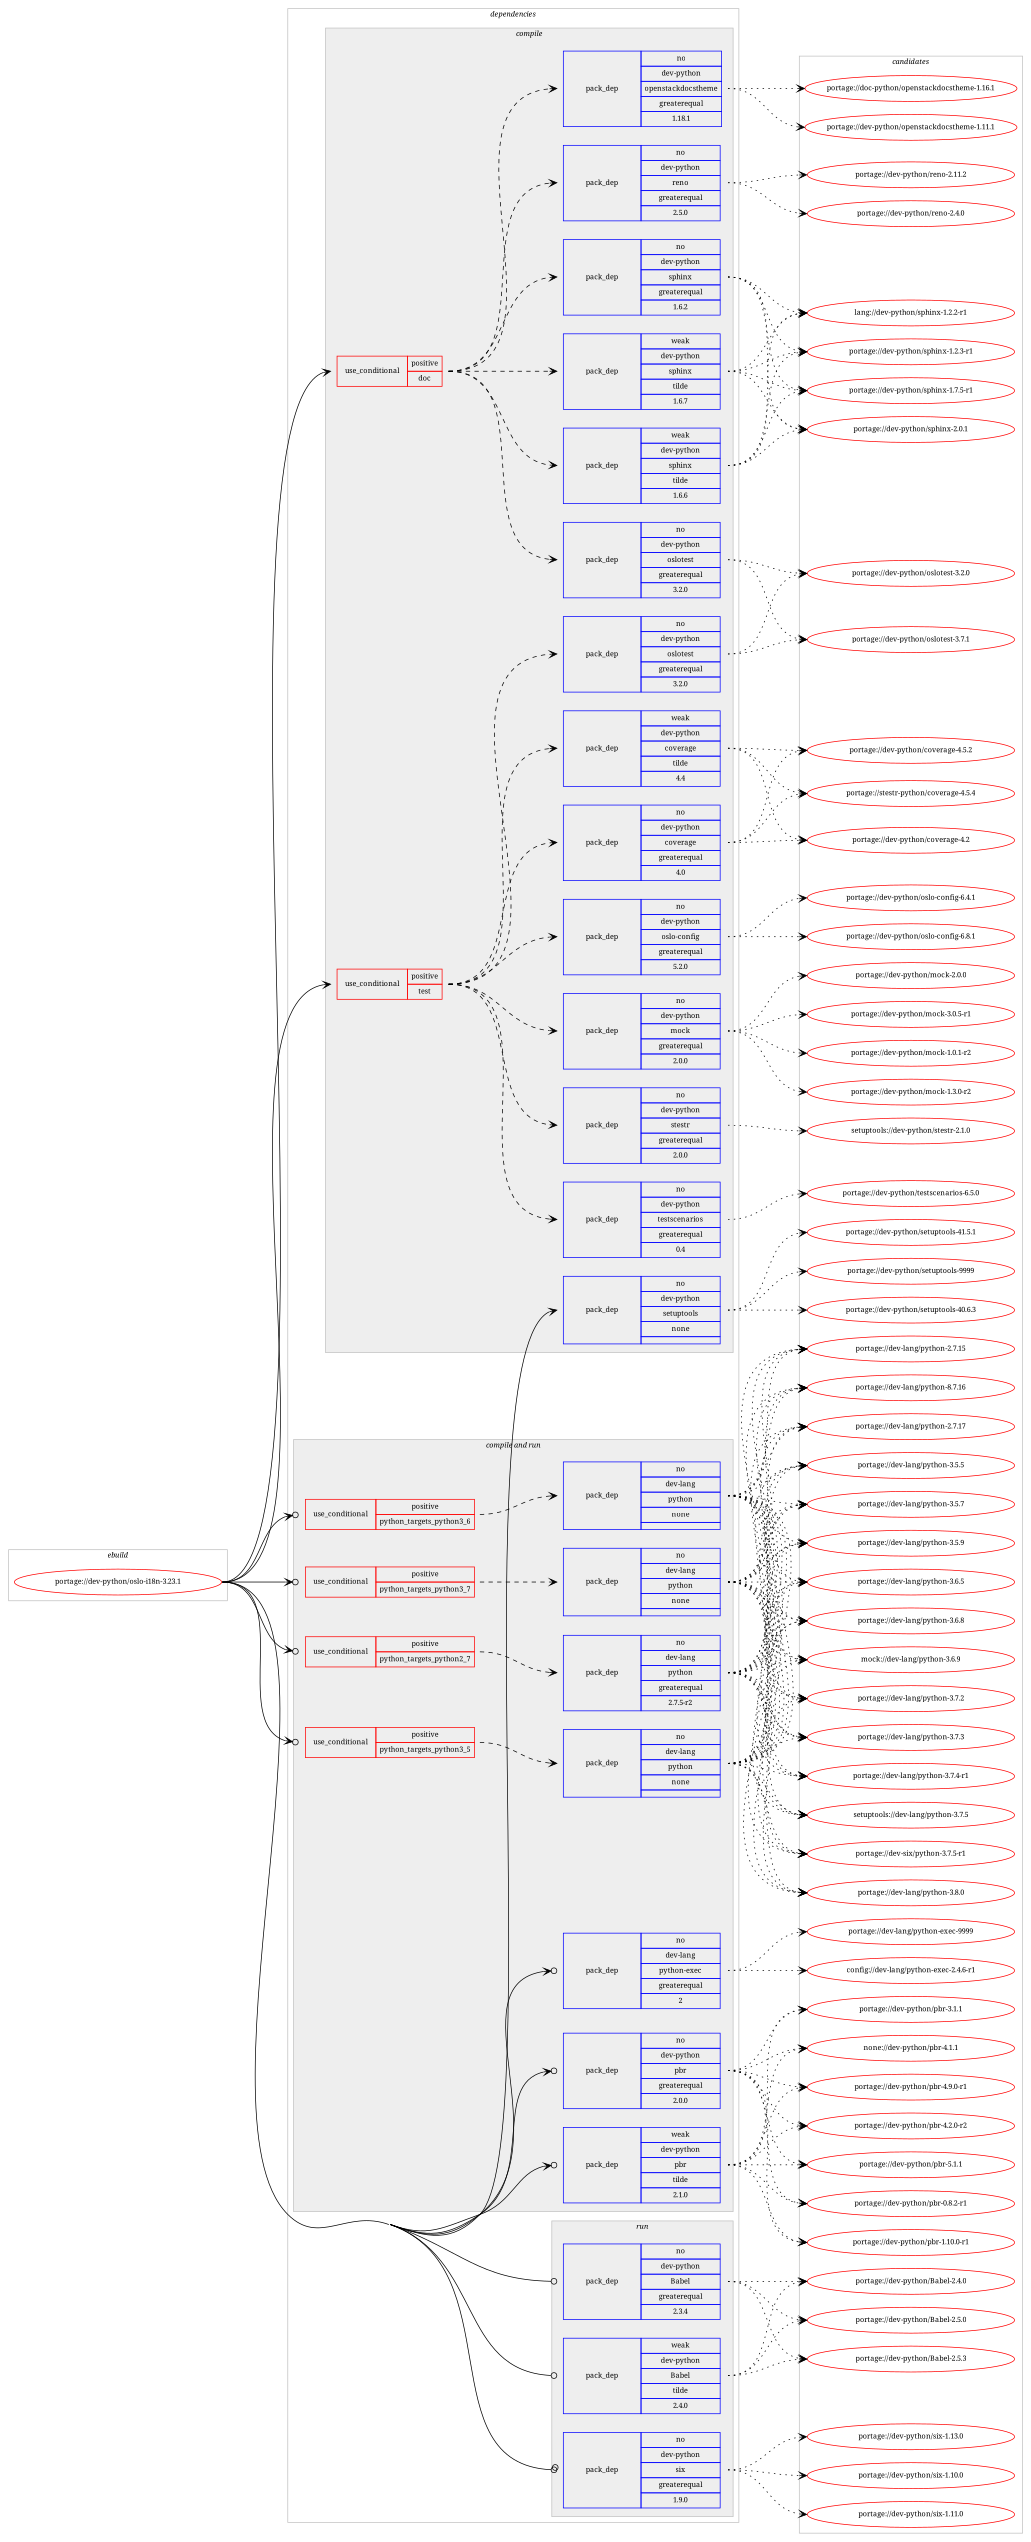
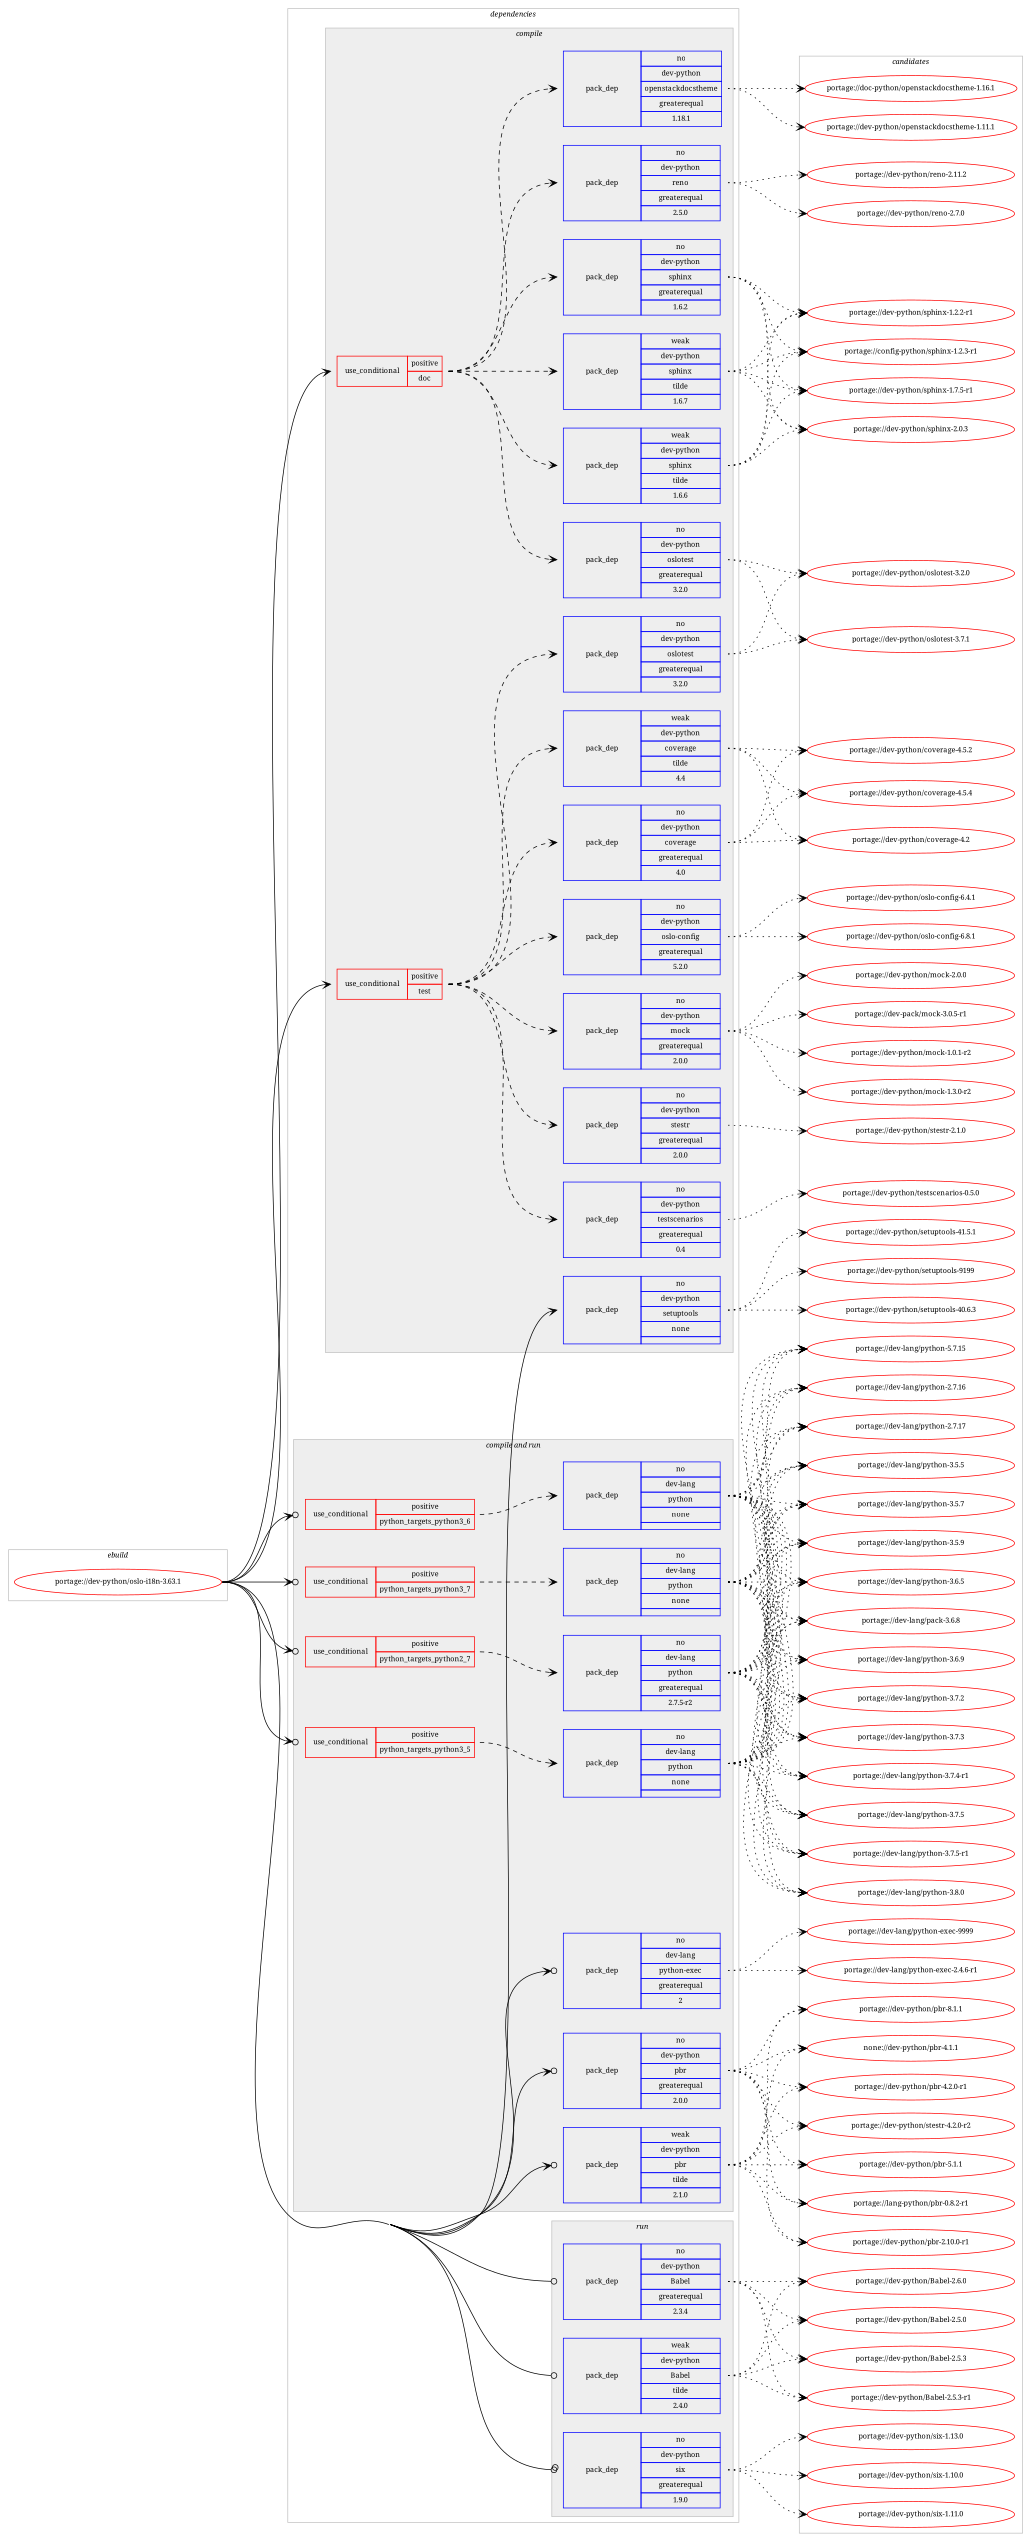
node "portage://dev-python/reno-2.4.0": label "portage://dev-python/reno-2.4.0" -> "portage://dev-python/reno-2.7.0"
node "lang://dev-python/sphinx-1.2.2-r1": label "lang://dev-python/sphinx-1.2.2-r1" -> "portage://dev-python/sphinx-1.2.2-r1"
node "portage://dev-python/sphinx-1.2.3-r1": label "portage://dev-python/sphinx-1.2.3-r1" -> "portage://config-python/sphinx-1.2.3-r1"
node "portage://dev-python/sphinx-2.0.1": label "portage://dev-python/sphinx-2.0.1" -> "portage://dev-python/sphinx-2.0.3"
node "portage://stestr-python/coverage-4.5.4": label "portage://stestr-python/coverage-4.5.4" -> "portage://dev-python/coverage-4.5.4"
node "portage://dev-python/mock-3.0.5-r1": label "portage://dev-python/mock-3.0.5-r1" -> "portage://dev-pack/mock-3.0.5-r1"
node "setuptools://dev-python/stestr-2.1.0": label "setuptools://dev-python/stestr-2.1.0" -> "portage://dev-python/stestr-2.1.0"
node "portage://dev-python/testscenarios-6.5.0": label "portage://dev-python/testscenarios-6.5.0" -> "portage://dev-python/testscenarios-0.5.0"
node "portage://dev-python/setuptools-9999": label "portage://dev-python/setuptools-9999" -> "portage://dev-python/setuptools-9199"
node "portage://dev-lang/python-2.7.15": label "portage://dev-lang/python-2.7.15" -> "portage://dev-lang/python-5.7.15"
node "portage://dev-lang/python-8.7.16": label "portage://dev-lang/python-8.7.16" -> "portage://dev-lang/python-2.7.16"
node "portage://dev-python/oslo-i18n-3.23.1": label "portage://dev-python/oslo-i18n-3.23.1" -> "portage://dev-python/oslo-i18n-3.63.1"
node "portage://dev-lang/python-3.6.8": label "portage://dev-lang/python-3.6.8" -> "portage://dev-lang/pack-3.6.8"
node "mock://dev-lang/python-3.6.9": label "mock://dev-lang/python-3.6.9" -> "portage://dev-lang/python-3.6.9"
node "setuptools://dev-lang/python-3.7.5": label "setuptools://dev-lang/python-3.7.5" -> "portage://dev-lang/python-3.7.5"
node "portage://dev-six/python-3.7.5-r1": label "portage://dev-six/python-3.7.5-r1" -> "portage://dev-lang/python-3.7.5-r1"
node "config://dev-lang/python-exec-2.4.6-r1": label "config://dev-lang/python-exec-2.4.6-r1" -> "portage://dev-lang/python-exec-2.4.6-r1"
node "portage://dev-python/pbr-3.1.1": label "portage://dev-python/pbr-3.1.1" -> "portage://dev-python/pbr-8.1.1"
node "portage://dev-python/pbr-4.9.0-r1": label "portage://dev-python/pbr-4.9.0-r1" -> "portage://dev-python/pbr-4.2.0-r1"
node "portage://dev-python/pbr-4.2.0-r2": label "portage://dev-python/pbr-4.2.0-r2" -> "portage://dev-python/stestr-4.2.0-r2"
node "portage://dev-python/pbr-0.8.2-r1": label "portage://dev-python/pbr-0.8.2-r1" -> "portage://lang-python/pbr-0.8.2-r1"
node "portage://dev-python/pbr-1.10.0-r1": label "portage://dev-python/pbr-1.10.0-r1" -> "portage://dev-python/pbr-2.10.0-r1"
node "portage://dev-python/Babel-2.4.0": label "portage://dev-python/Babel-2.4.0" -> "portage://dev-python/Babel-2.6.0"
node "portage://dev-python/Babel-2.5.3-r1": added
